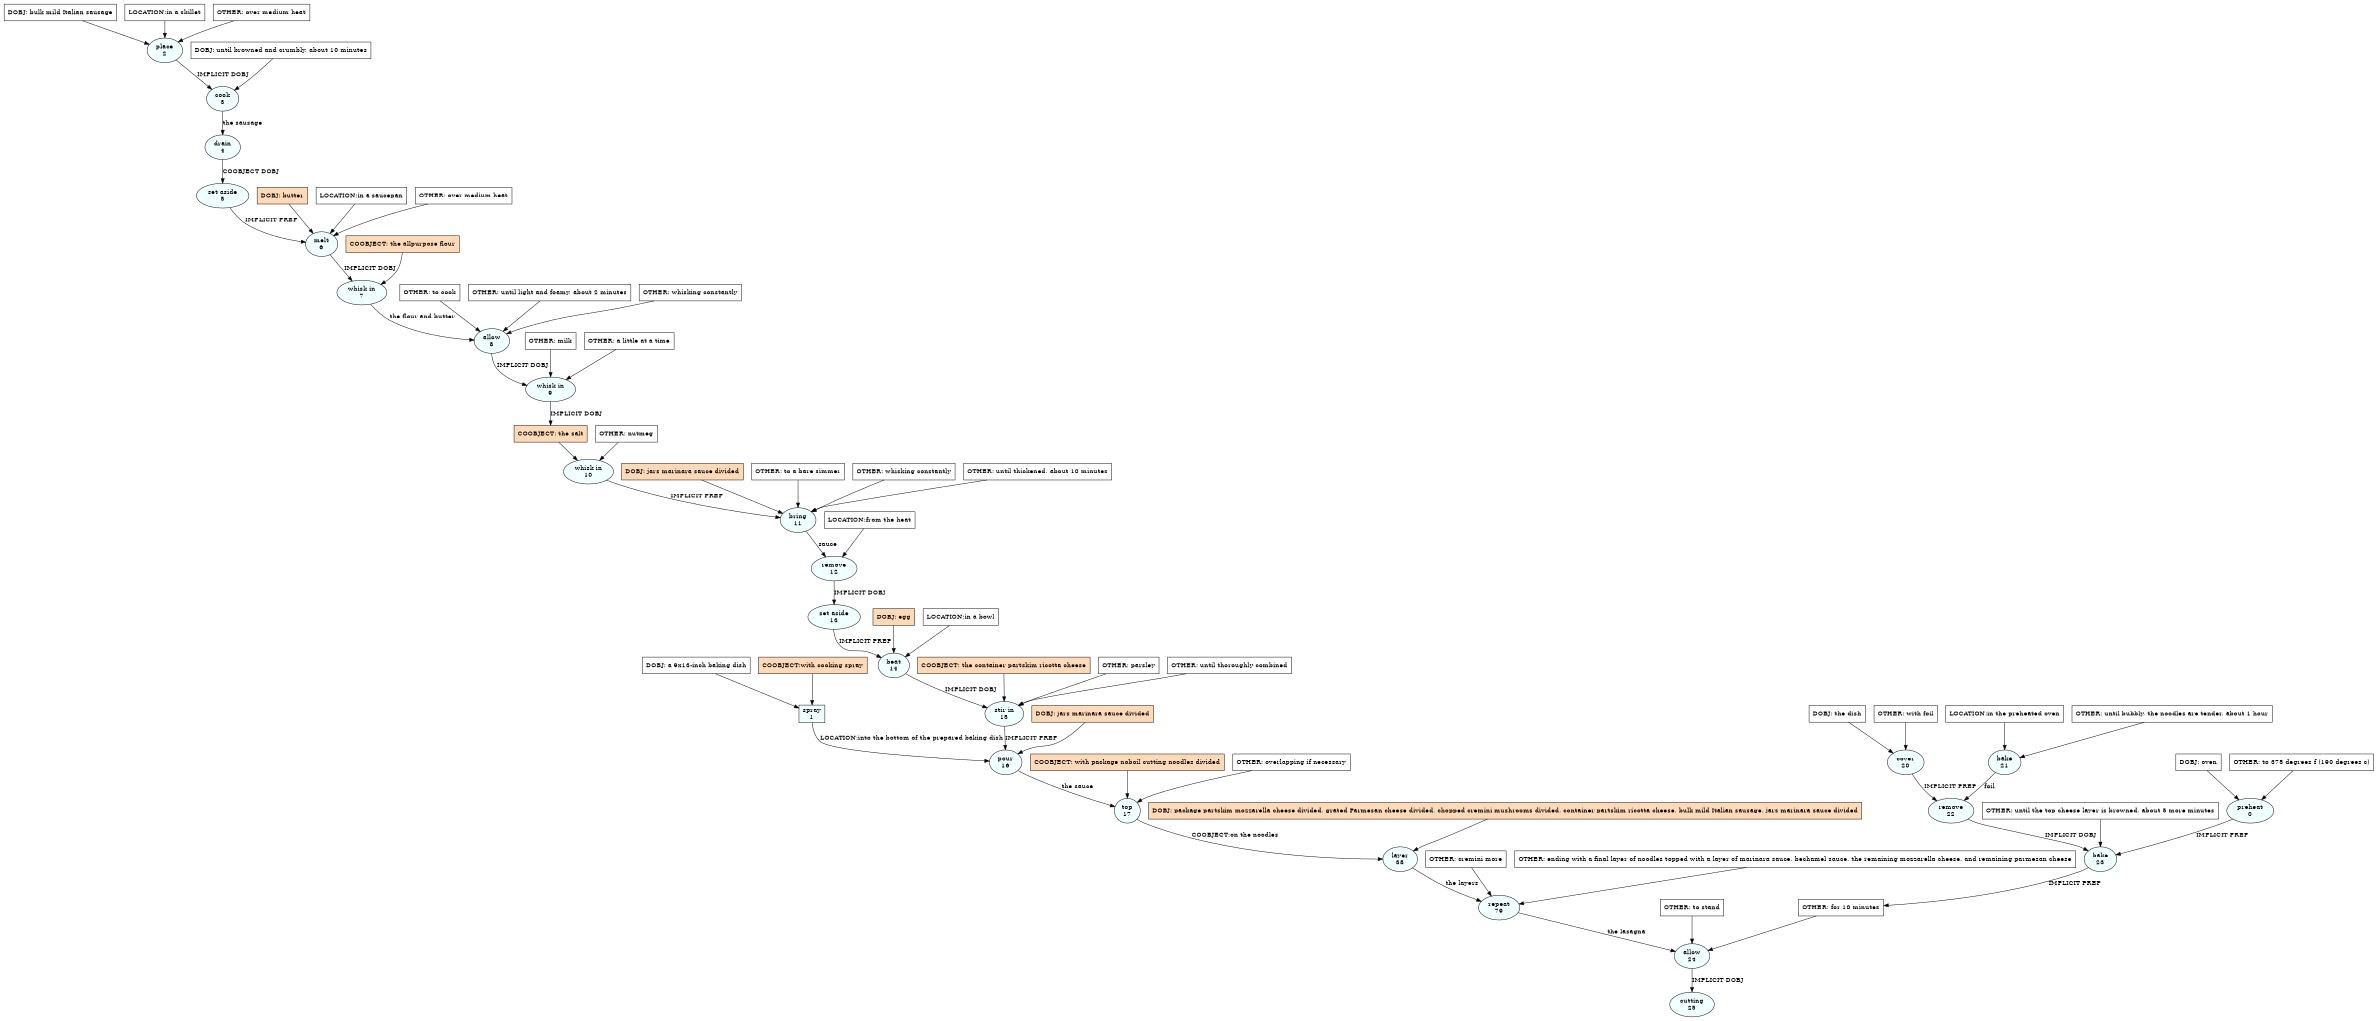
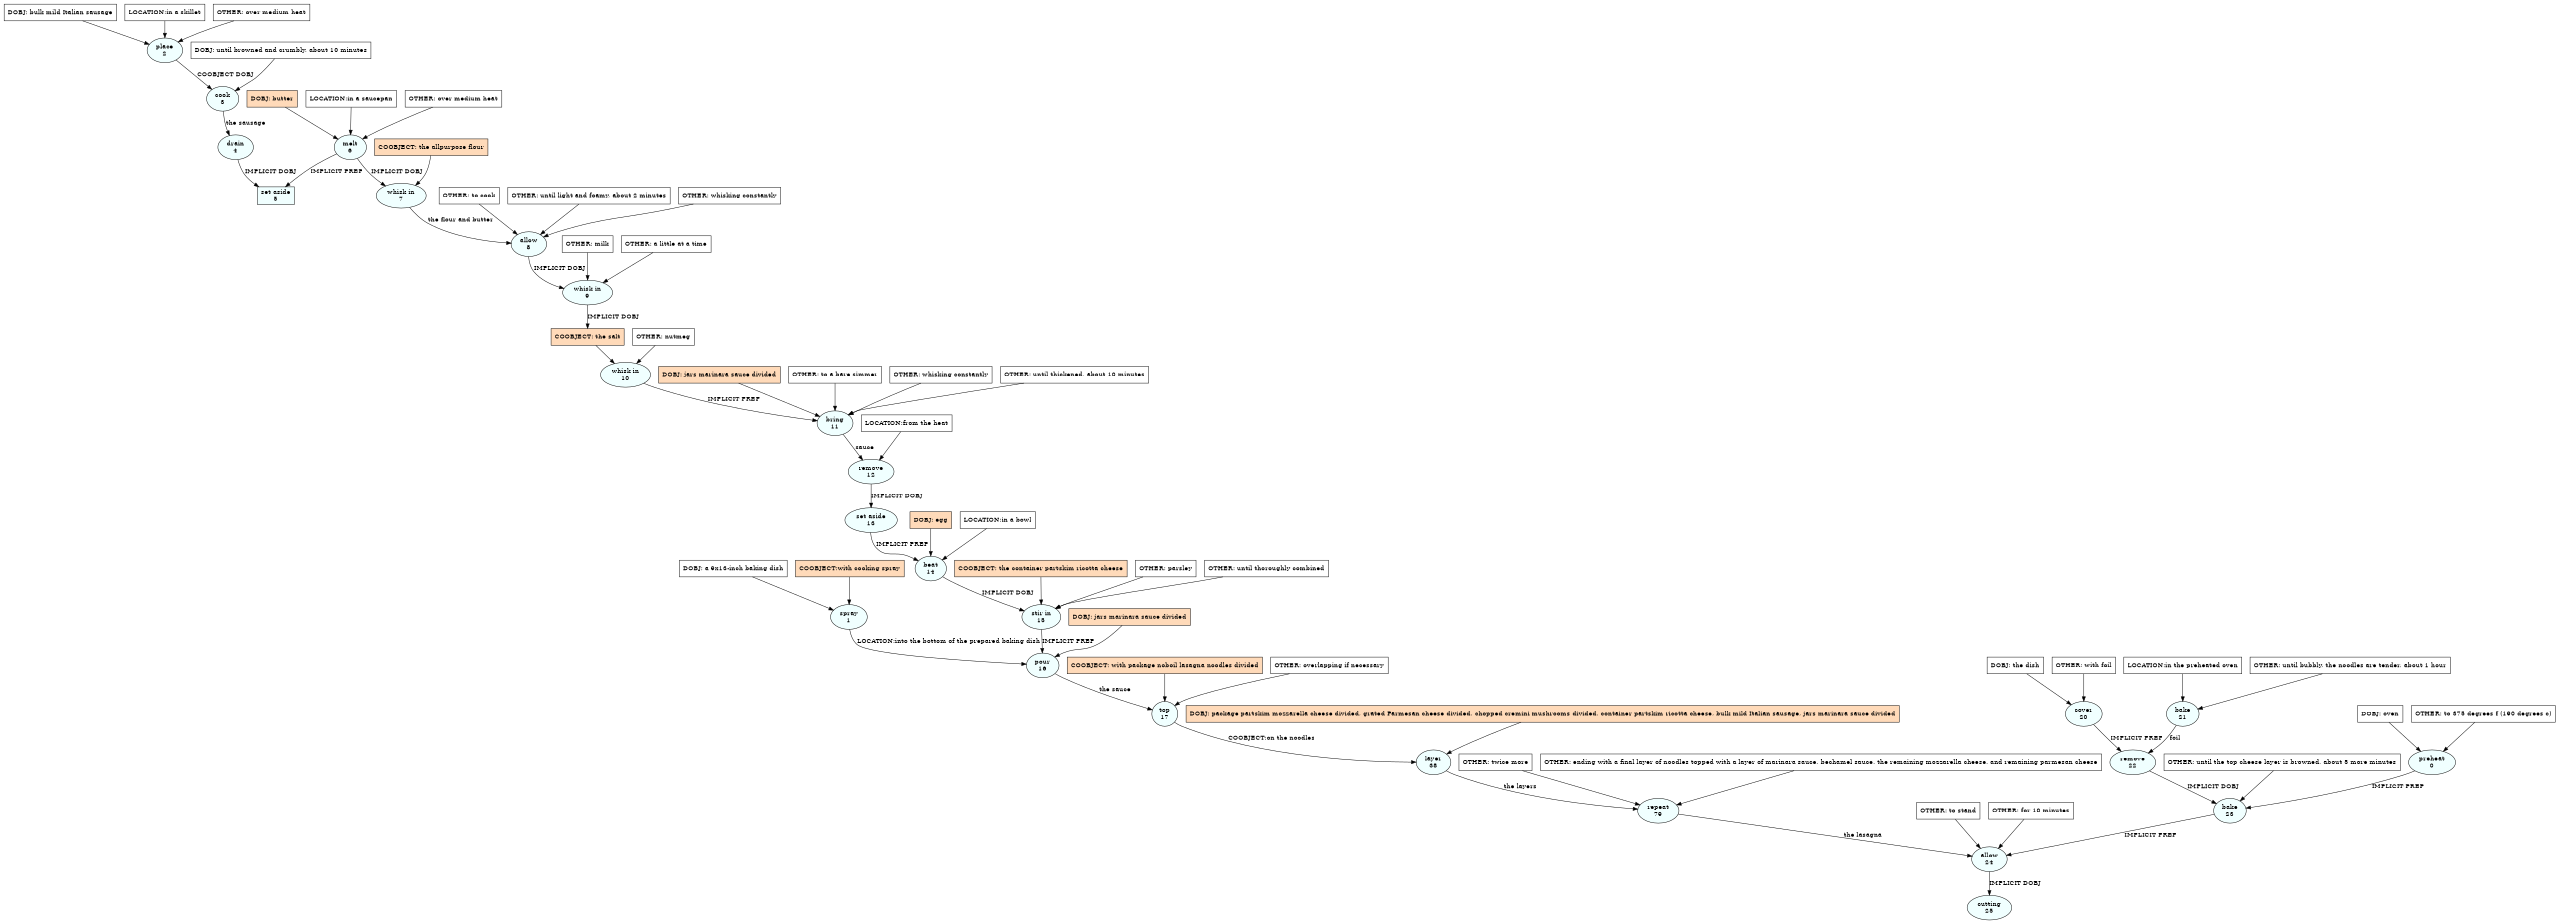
edge "place 2" -> "cook 3": label "IMPLICIT DOBJ" -> "COOBJECT DOBJ"
edge "drain 4" -> "set aside 5": label "COOBJECT DOBJ" -> "IMPLICIT DOBJ"
node "set aside 5": shape ellipse -> box
edge "set aside 5" -> "melt 6": reversed
node "spray 1": shape box -> ellipse
node "COOBJECT: with package noboil cutting noodles divided": label "COOBJECT: with package noboil cutting noodles divided" -> "COOBJECT: with package noboil lasagna noodles divided"
node "OTHER: cremini more": label "OTHER: cremini more" -> "OTHER: twice more"
edge "bake 23" -> "OTHER: for 10 minutes": now "bake 23" -> "allow 24"
